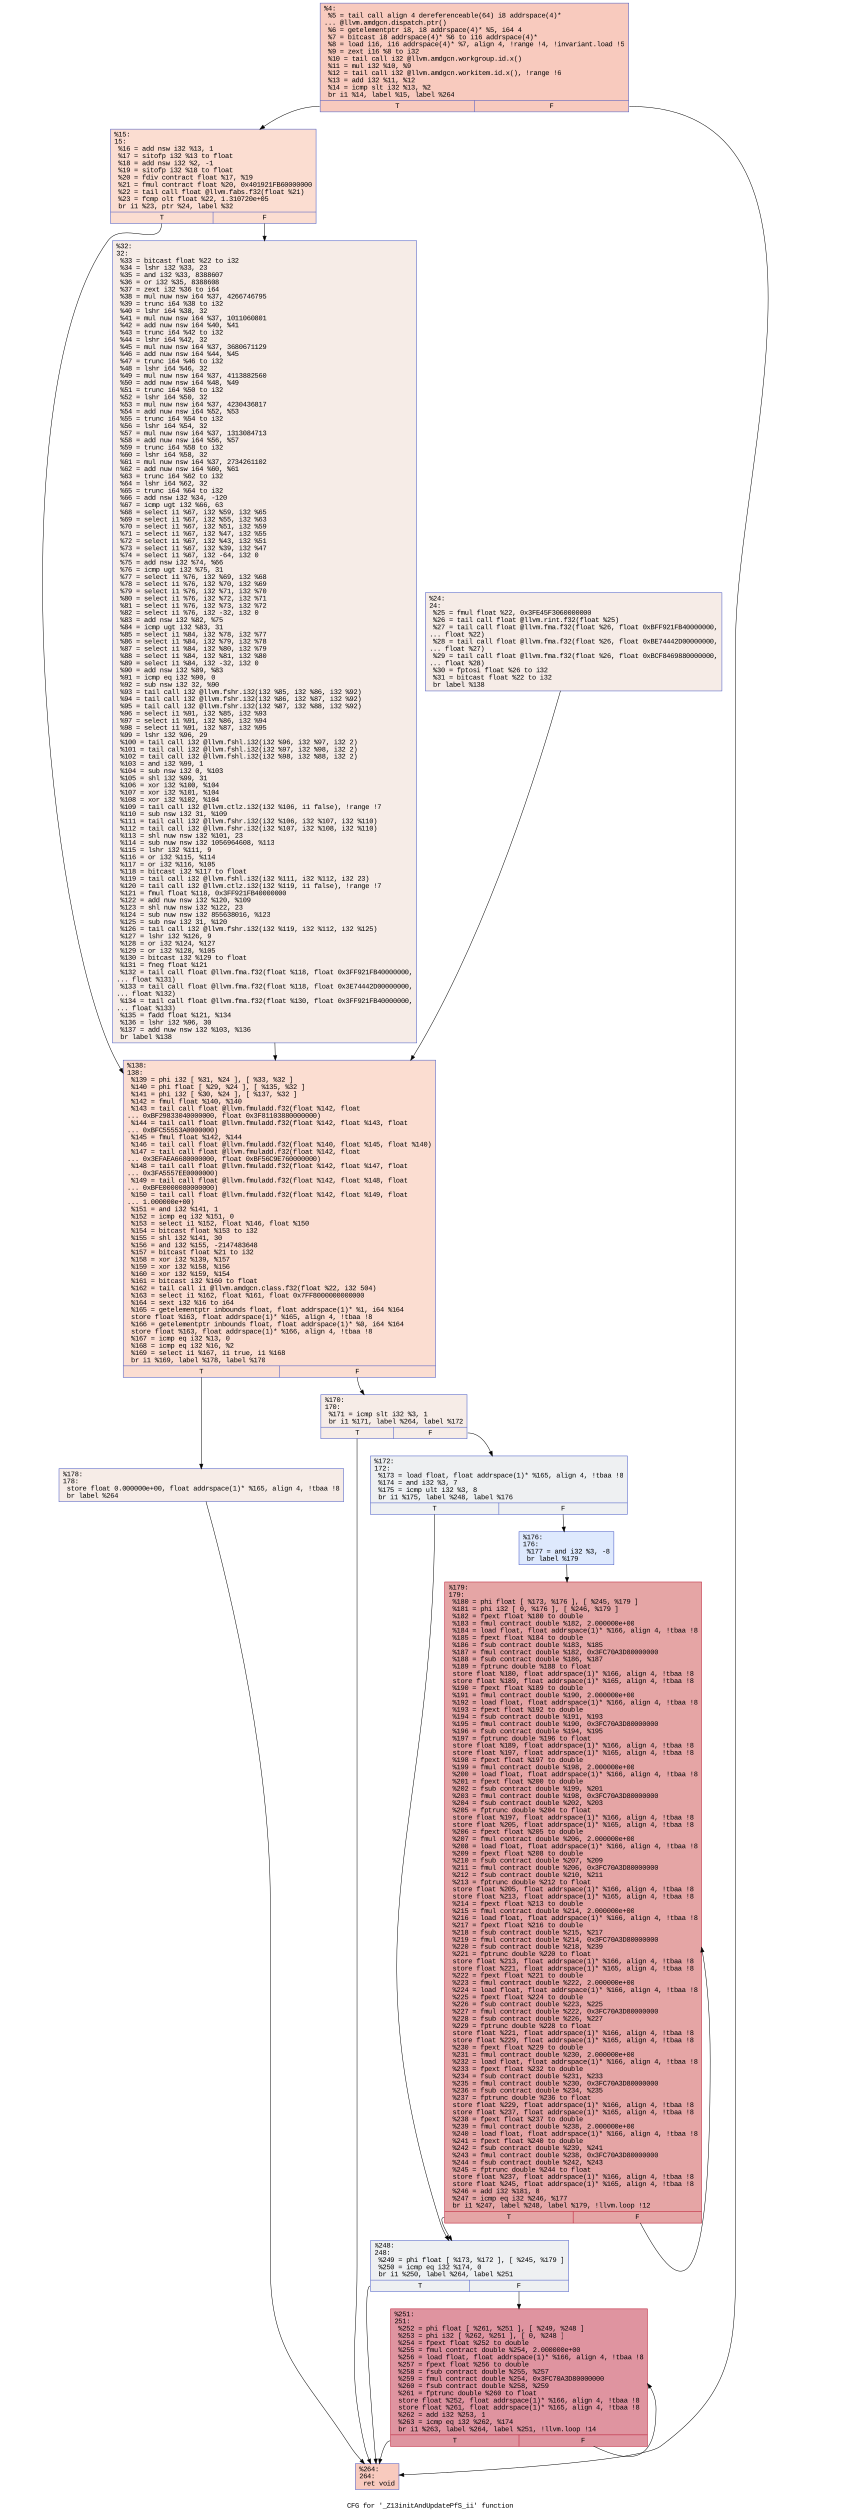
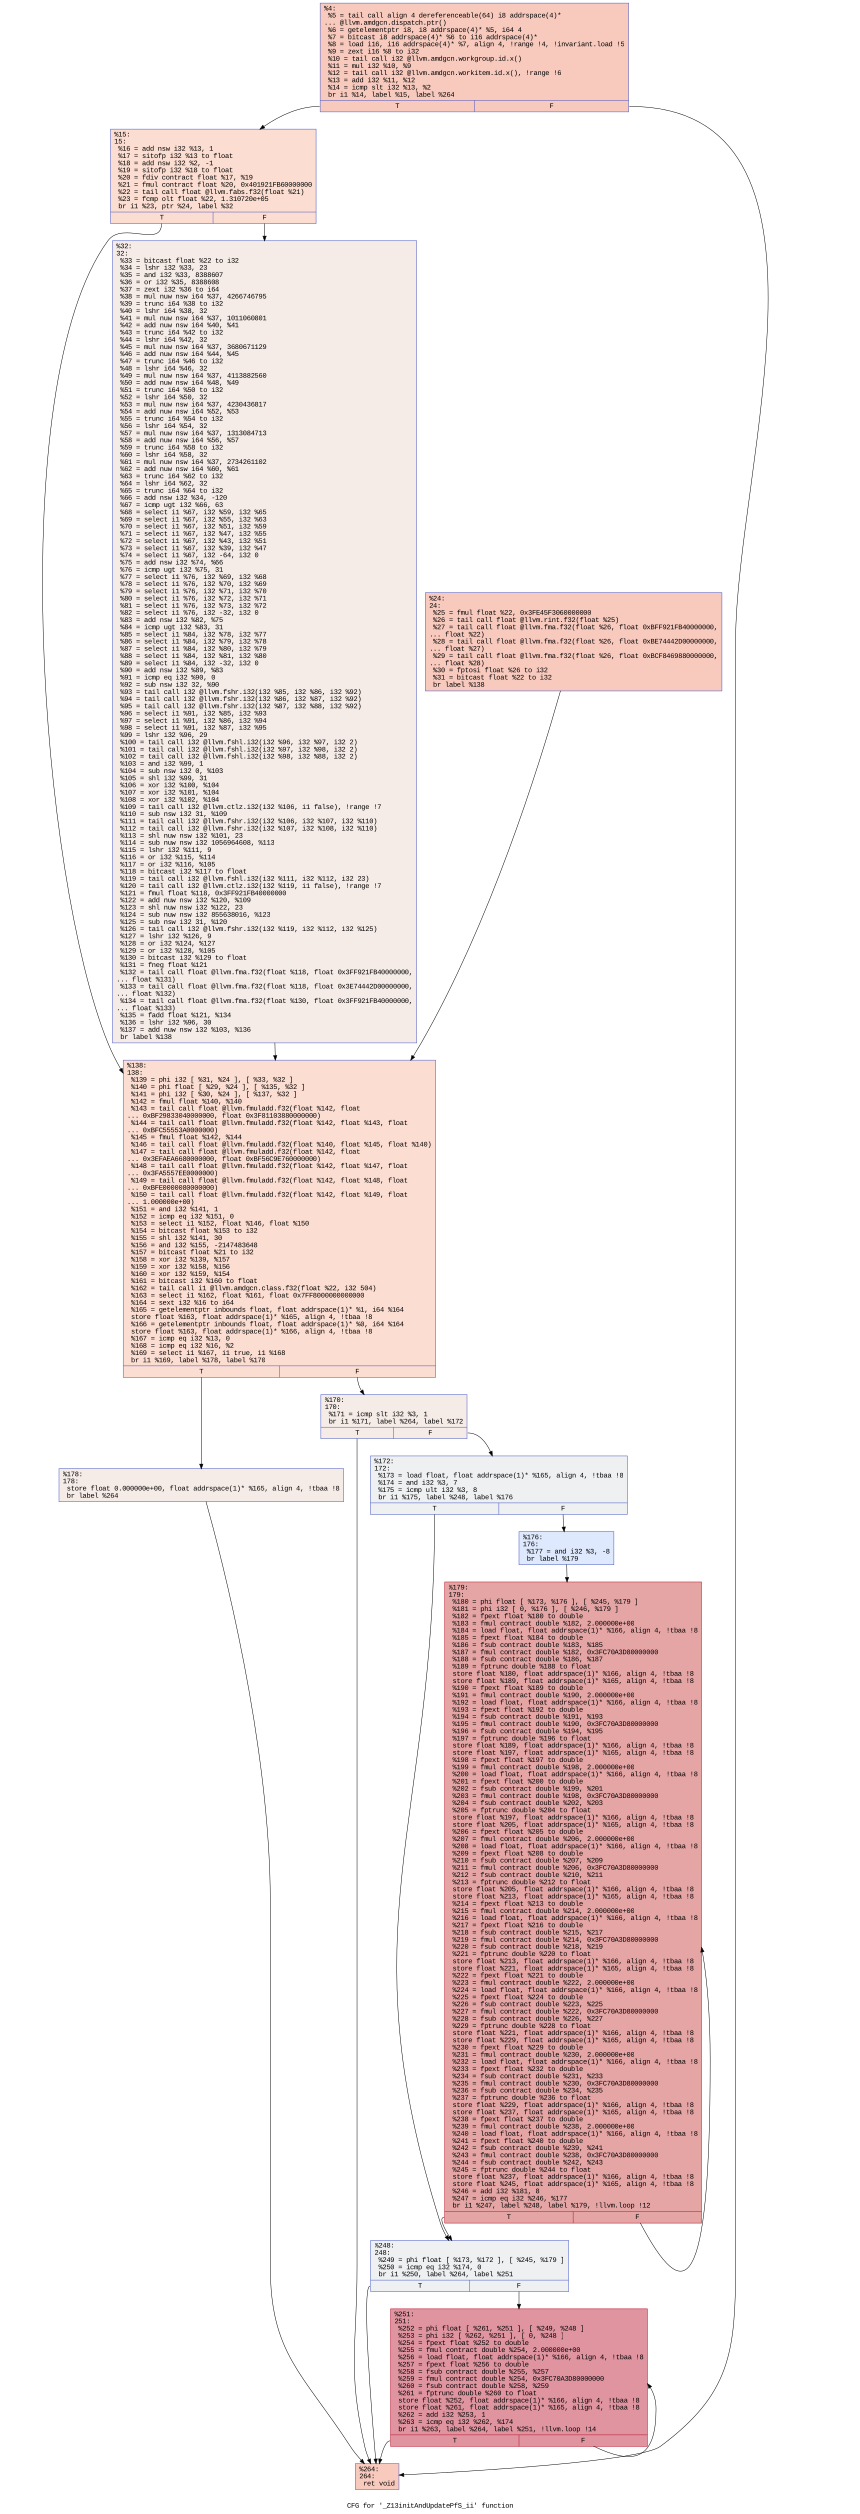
node "%24:": fillcolor #ead5c970 -> #ef886b70
node "%179:": text "%220 = fsub contract double %218, %239" -> "%220 = fsub contract double %218, %219"
